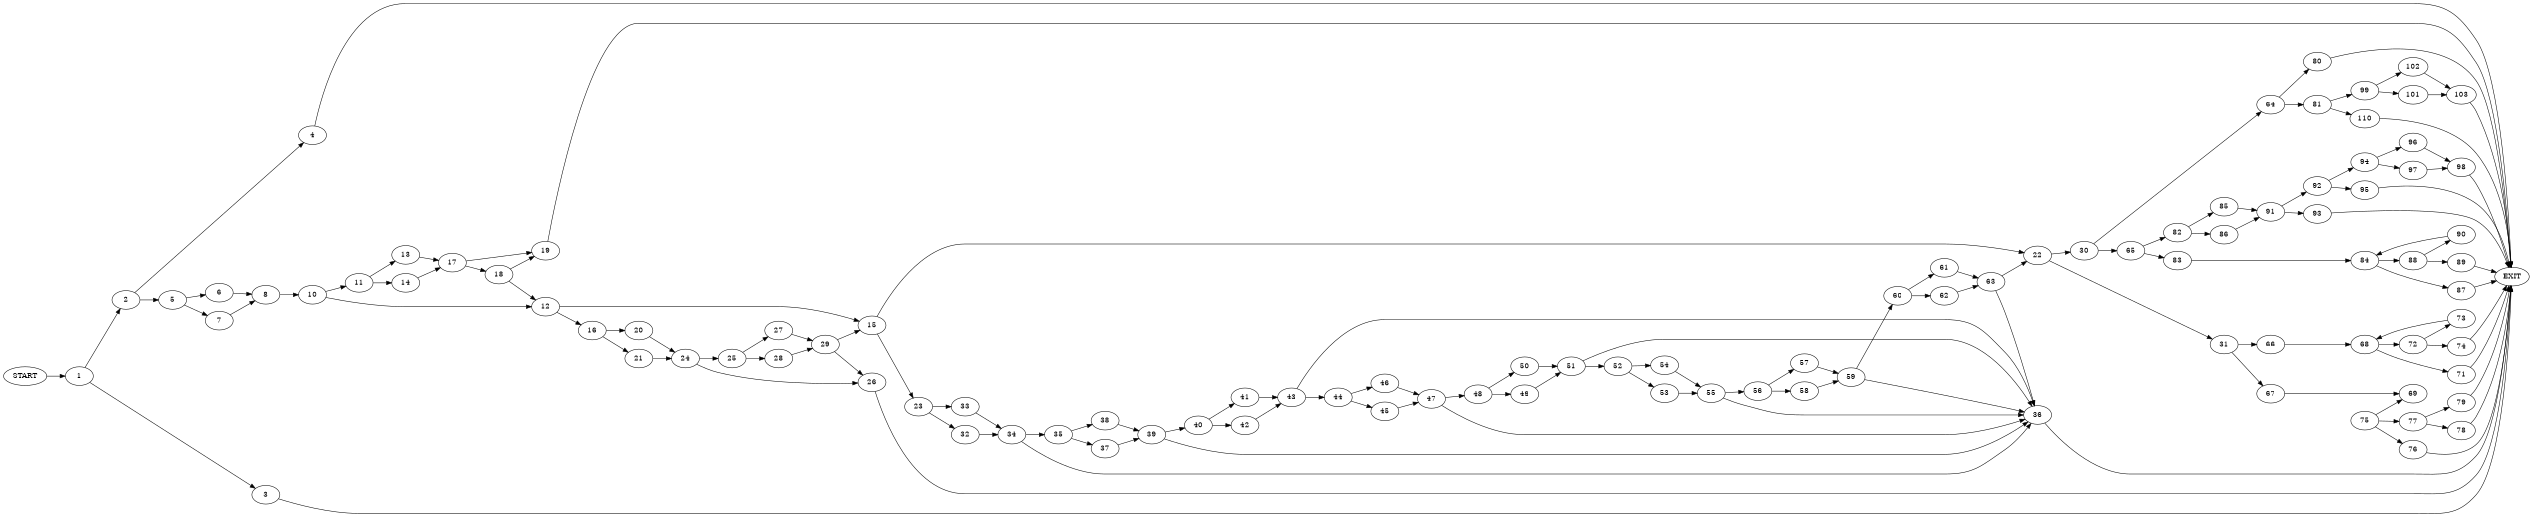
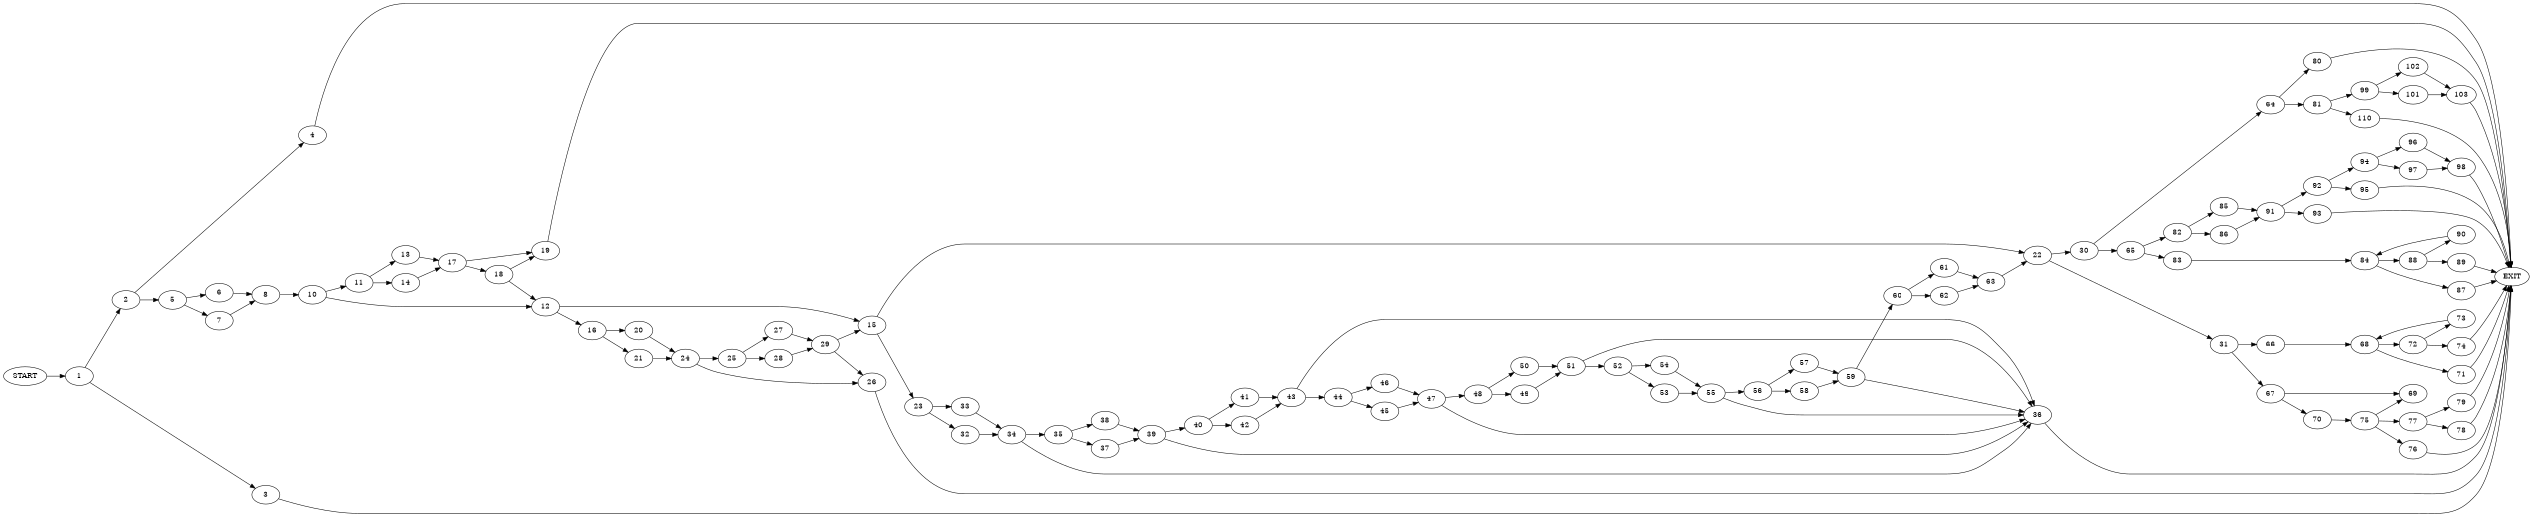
edge "63" -> "36": removed
node "70": added
